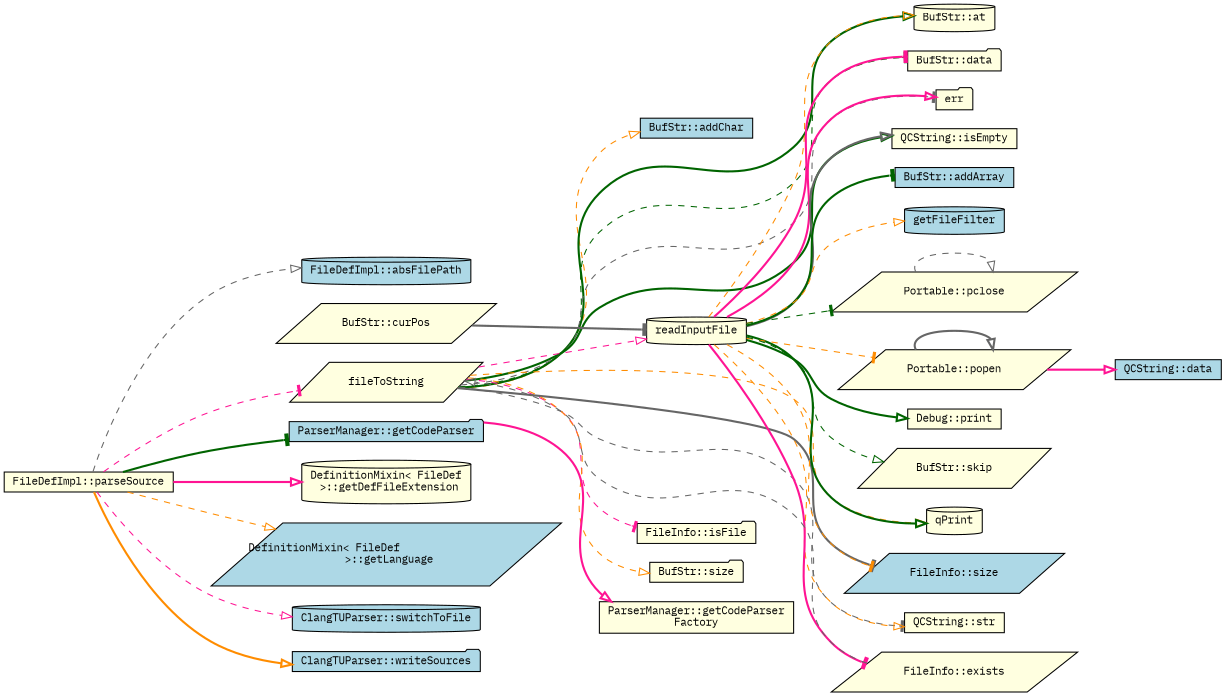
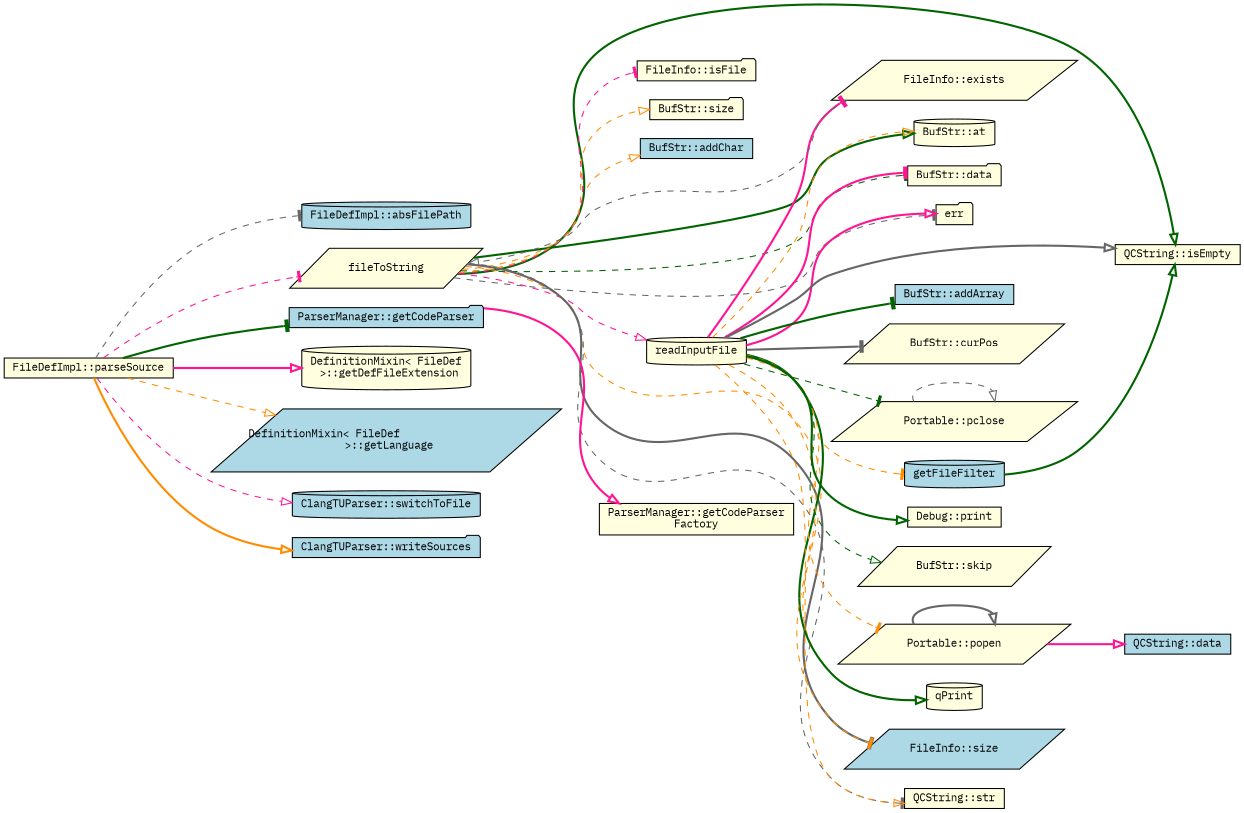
edge "readInputFile" -> "getFileFilter": arrowhead onormal -> tee
edge "BufStr::curPos" -> "readInputFile": reversed
edge "FileDefImpl::parseSource" -> "FileDefImpl::absFilePath": arrowhead onormal -> tee
edge "getFileFilter" -> "QCString::isEmpty": added
